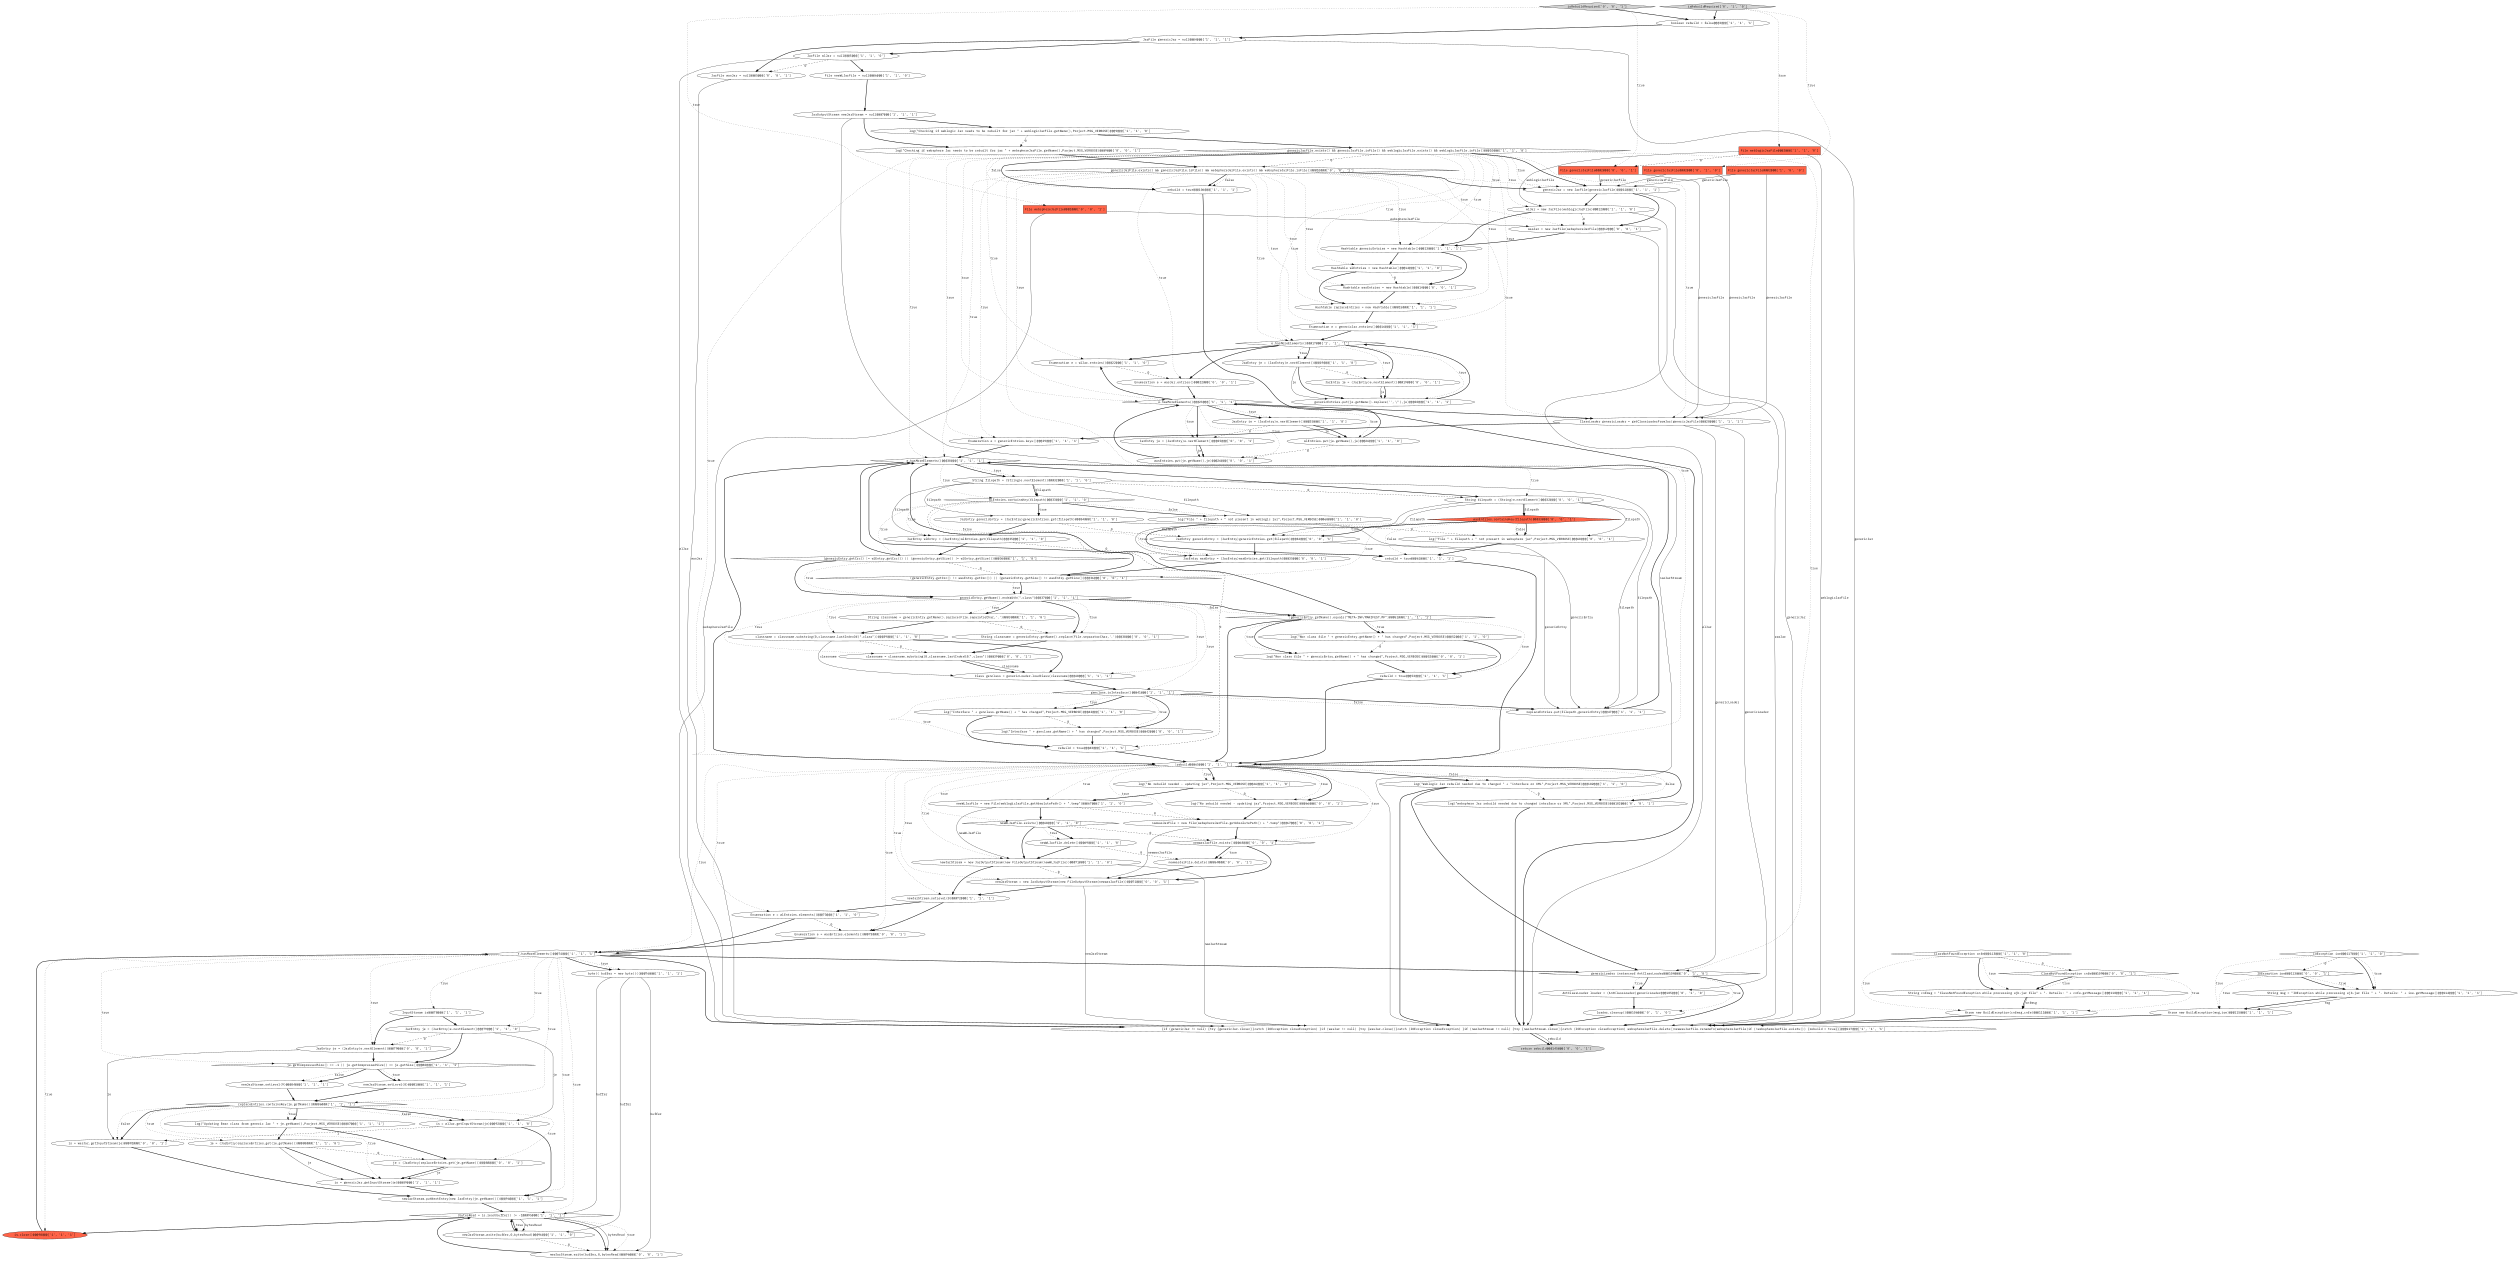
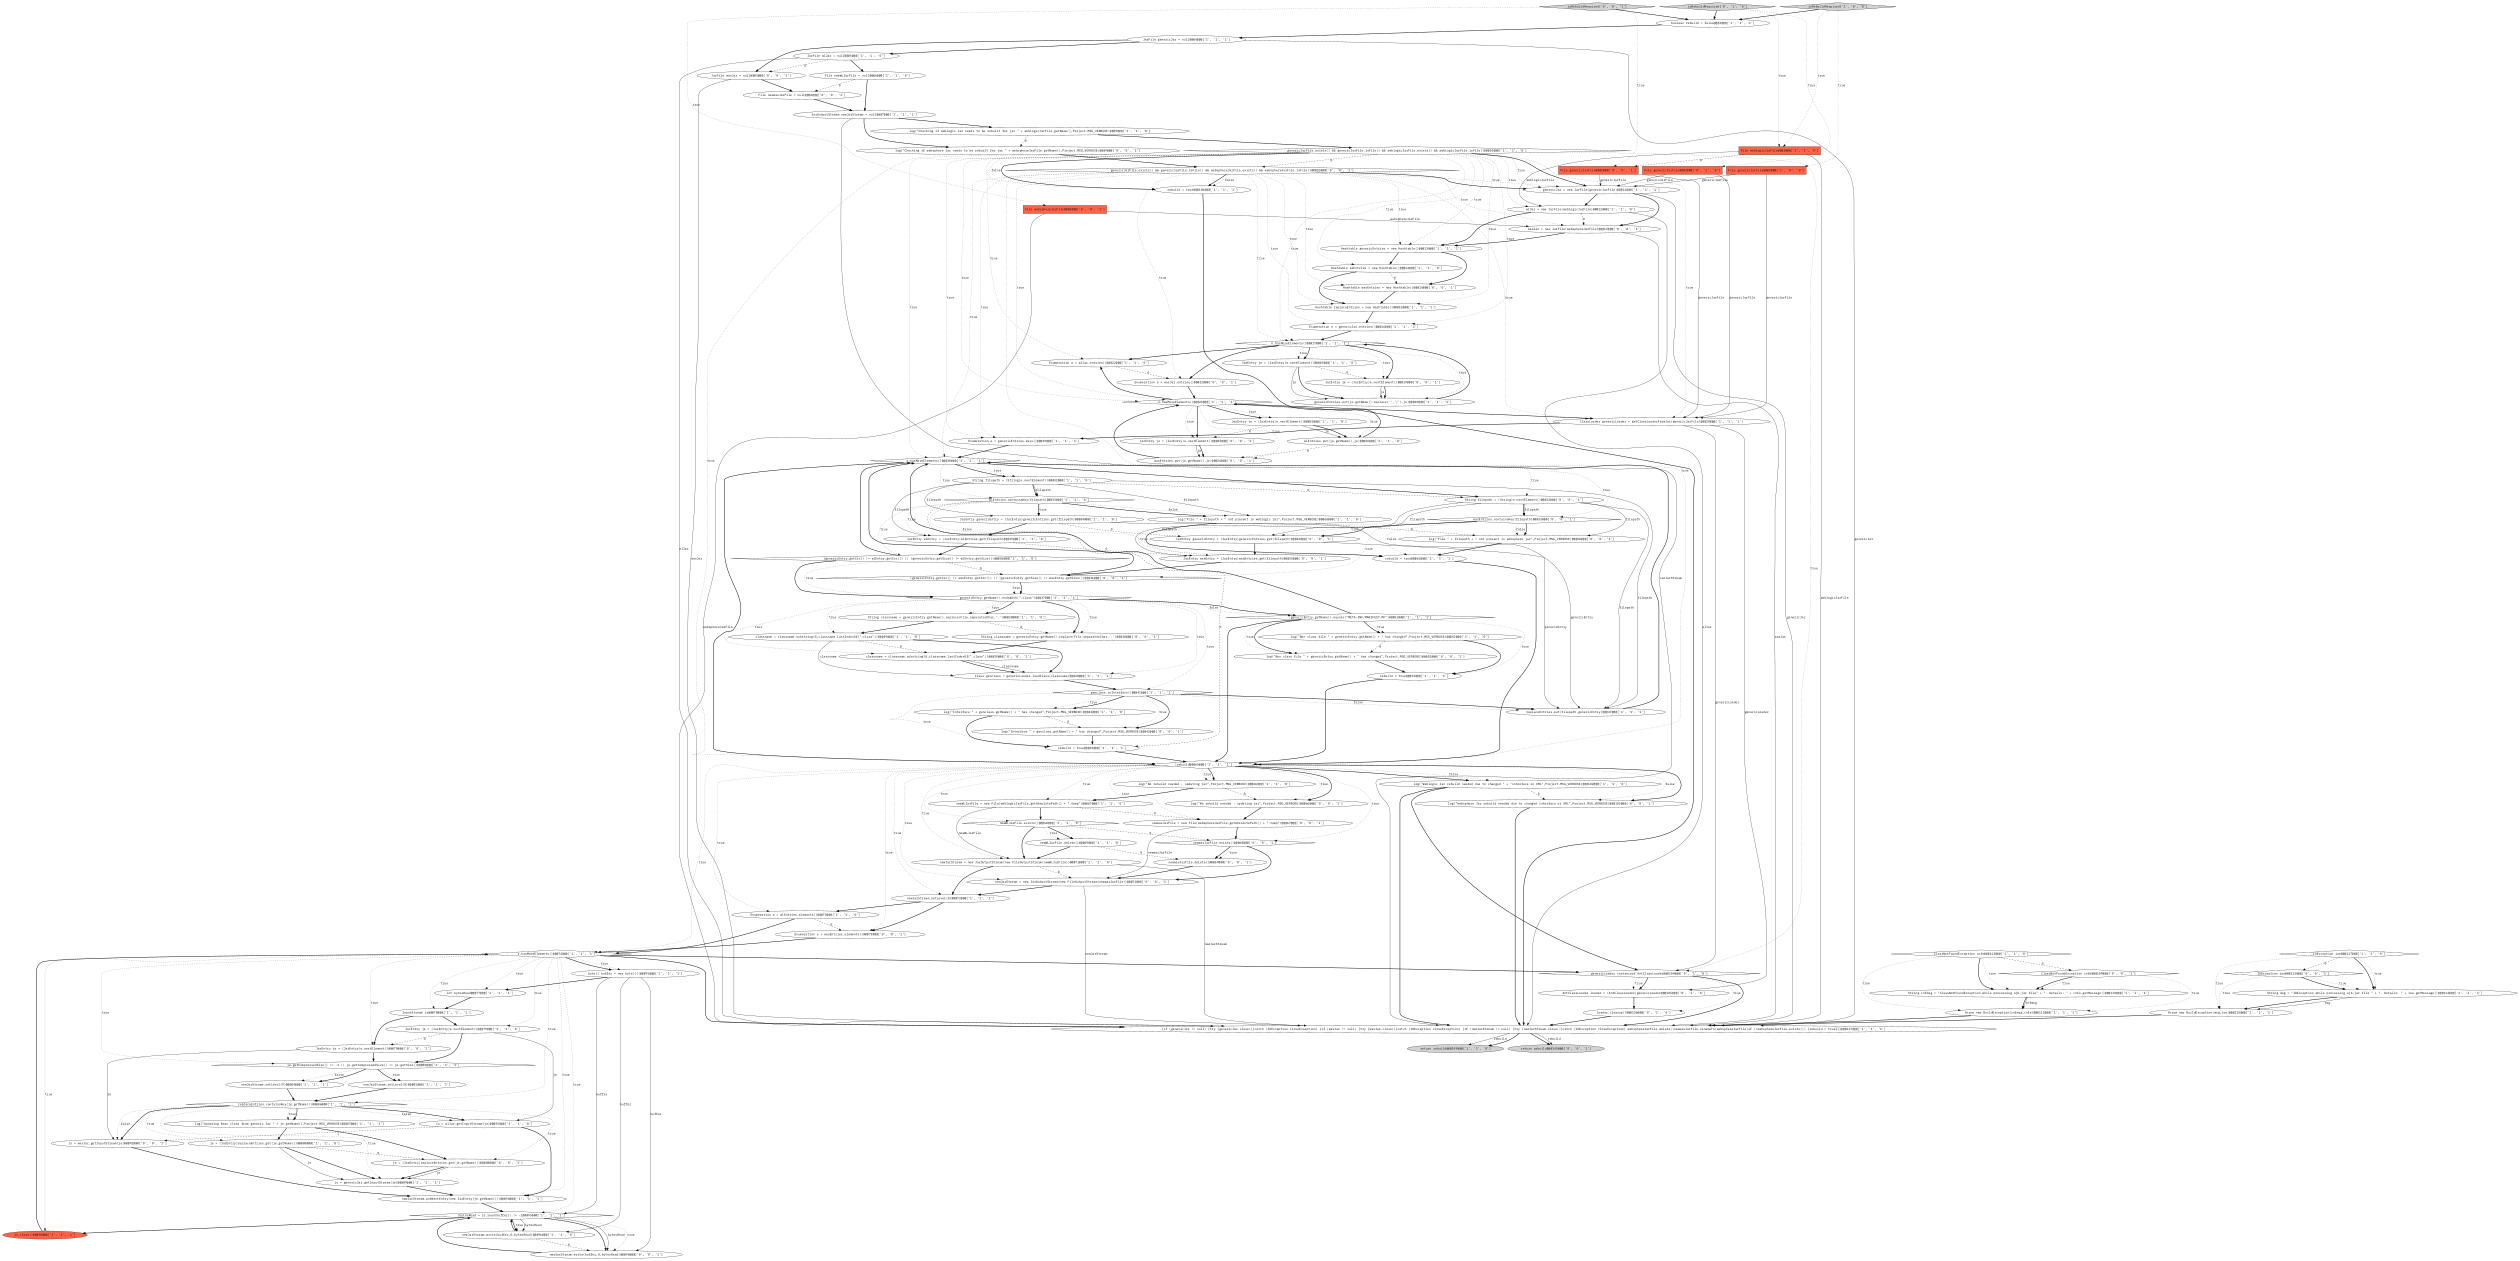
node "isRebuildRequired['1', '0', '0']": added
node "File newwasJarFile = null@@@6@@@['0', '0', '1']": added
edge "e.hasMoreElements()@@@30@@@['1', '1', '1']" -> "wasEntries.containsKey(filepath)@@@33@@@['0', '0', '1']": added, label "true"
node "wasEntries.containsKey(filepath)@@@33@@@['0', '0', '1']": fillcolor tomato -> white
node "int bytesRead@@@77@@@['1', '1', '1']": added
node "return rebuild@@@149@@@['1', '1', '0']": added
